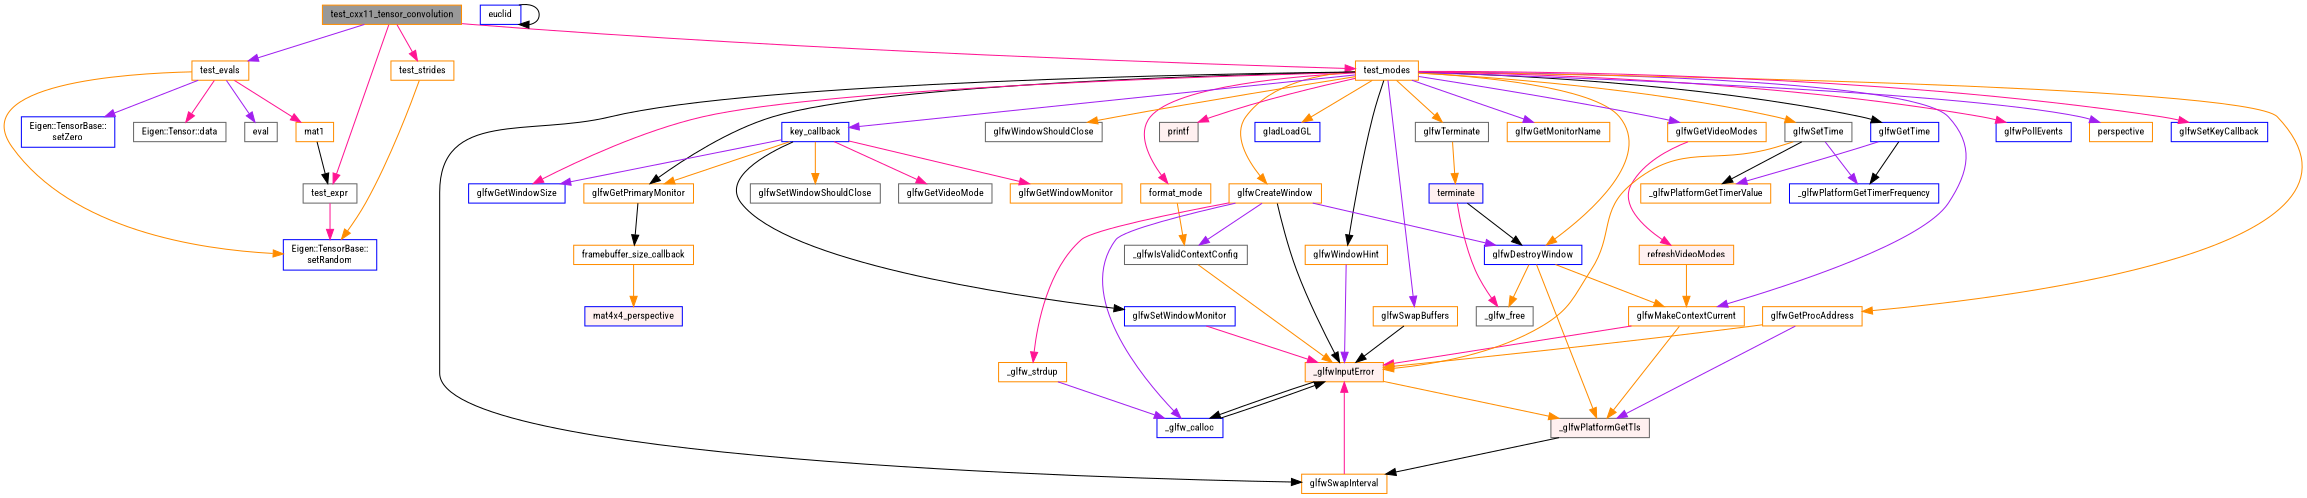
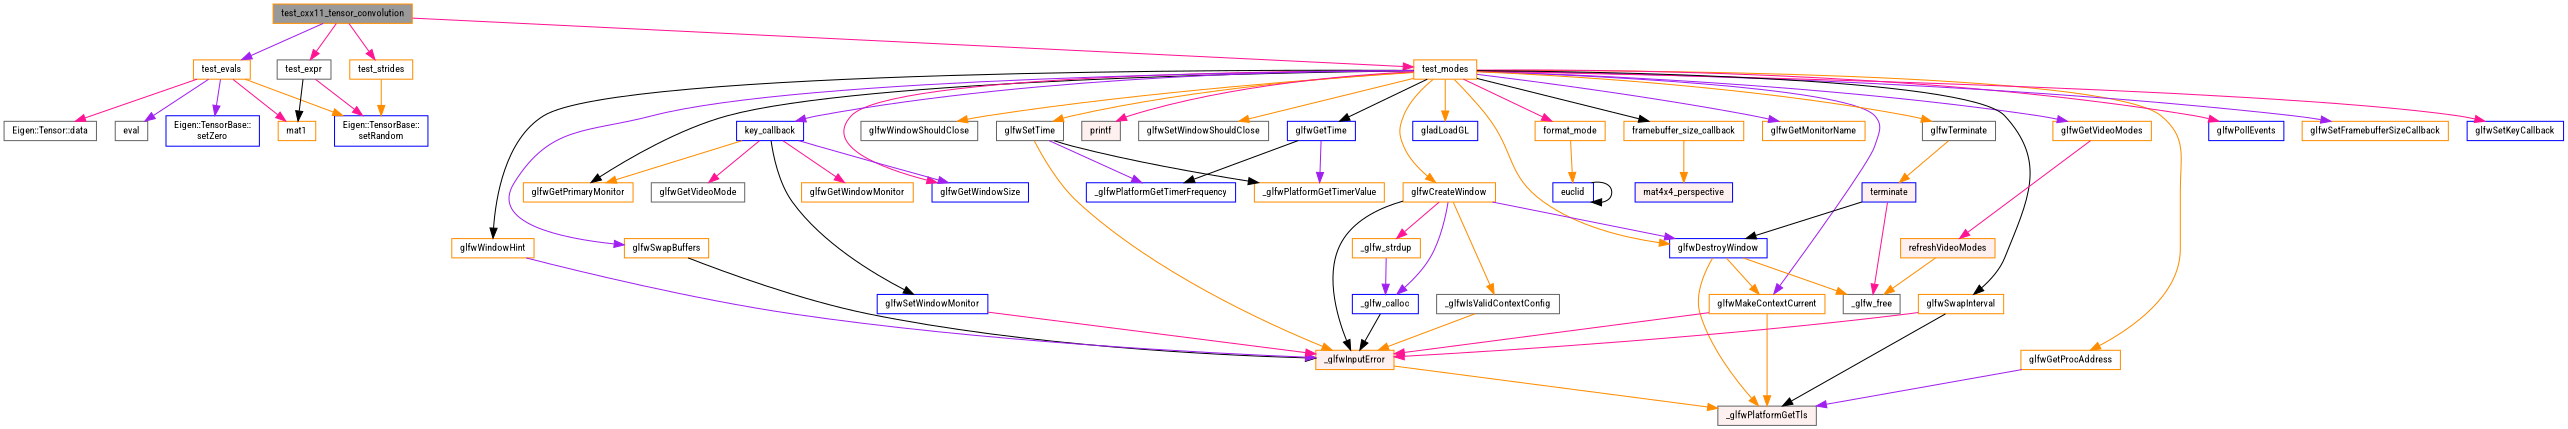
node "perspective": label "perspective" -> "glfwSetFramebufferSizeCallback"
edge "mat1" -> "test_expr": reversed
edge "key_callback" -> "glfwSetWindowShouldClose": now "test_modes" -> "glfwSetWindowShouldClose"
edge "glfwGetPrimaryMonitor" -> "framebuffer_size_callback": now "test_modes" -> "framebuffer_size_callback"
edge "glfwCreateWindow" -> "_glfwIsValidContextConfig": color purple -> darkorange
edge "format_mode" -> "_glfwIsValidContextConfig": now "format_mode" -> "euclid"
edge "refreshVideoModes" -> "glfwMakeContextCurrent": now "refreshVideoModes" -> "_glfw_free"
edge "glfwGetProcAddress" -> "_glfwInputError": removed
edge "_glfwInputError" -> "_glfw_calloc": removed
edge "_glfwPlatformGetTls" -> "glfwSwapInterval": reversed
